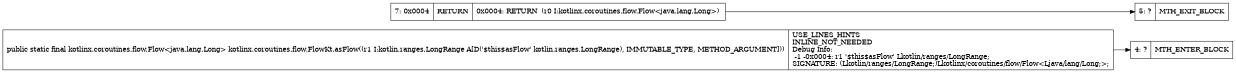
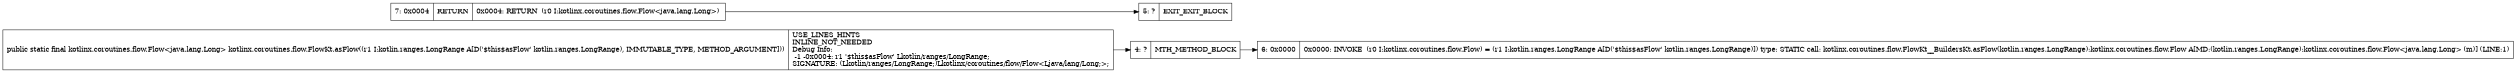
node "5: ?": text "MTH_EXIT_BLOCK" -> "EXIT_EXIT_BLOCK"
node "4: ?": text "MTH_ENTER_BLOCK" -> "MTH_METHOD_BLOCK"
node "6: 0x0000": added
